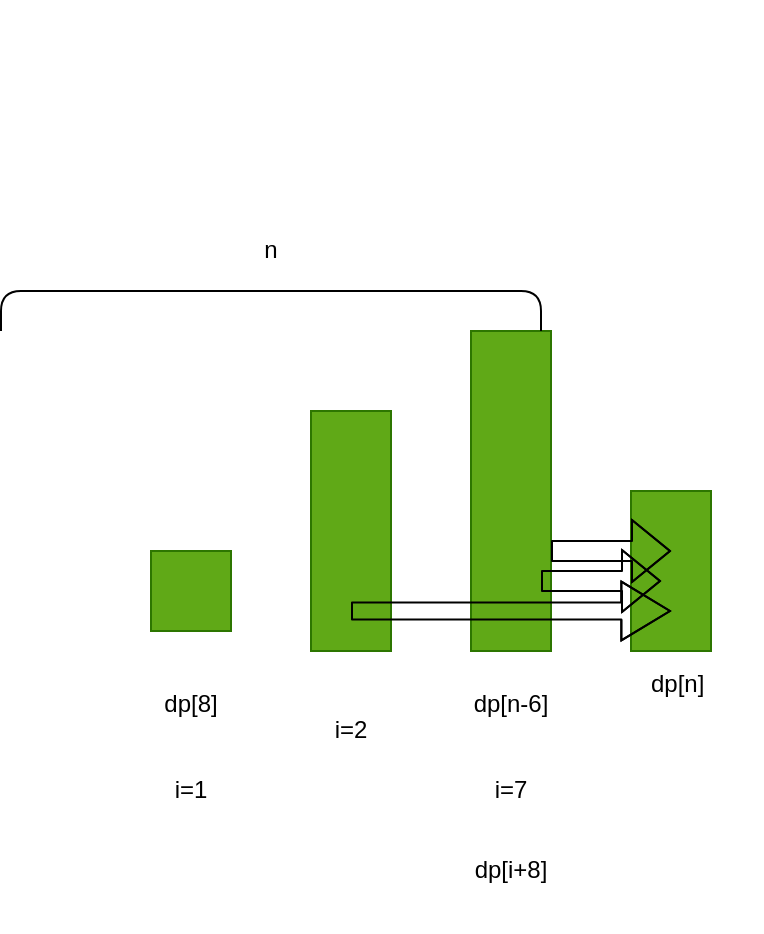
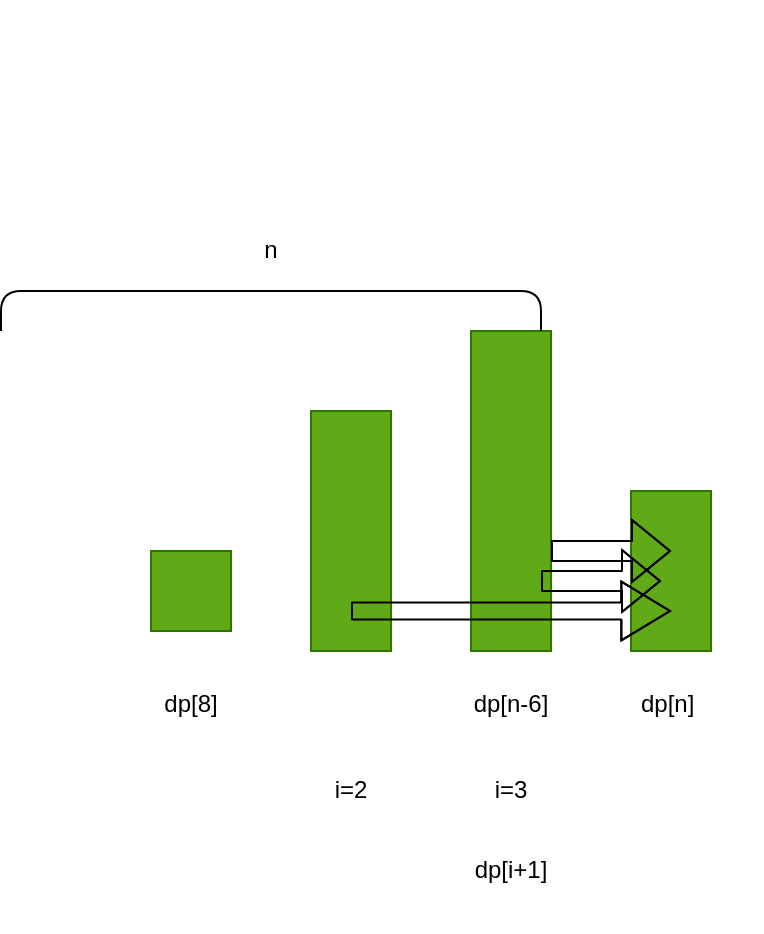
node "dp[n]": moved (681, 685) -> (671, 705)
node "i=2": moved (351, 731) -> (351, 791)
node "i=1": removed
node "i=7": label "i=7" -> "i=3"
node "dp[i+8]": label "dp[i+8]" -> "dp[i+1]"
